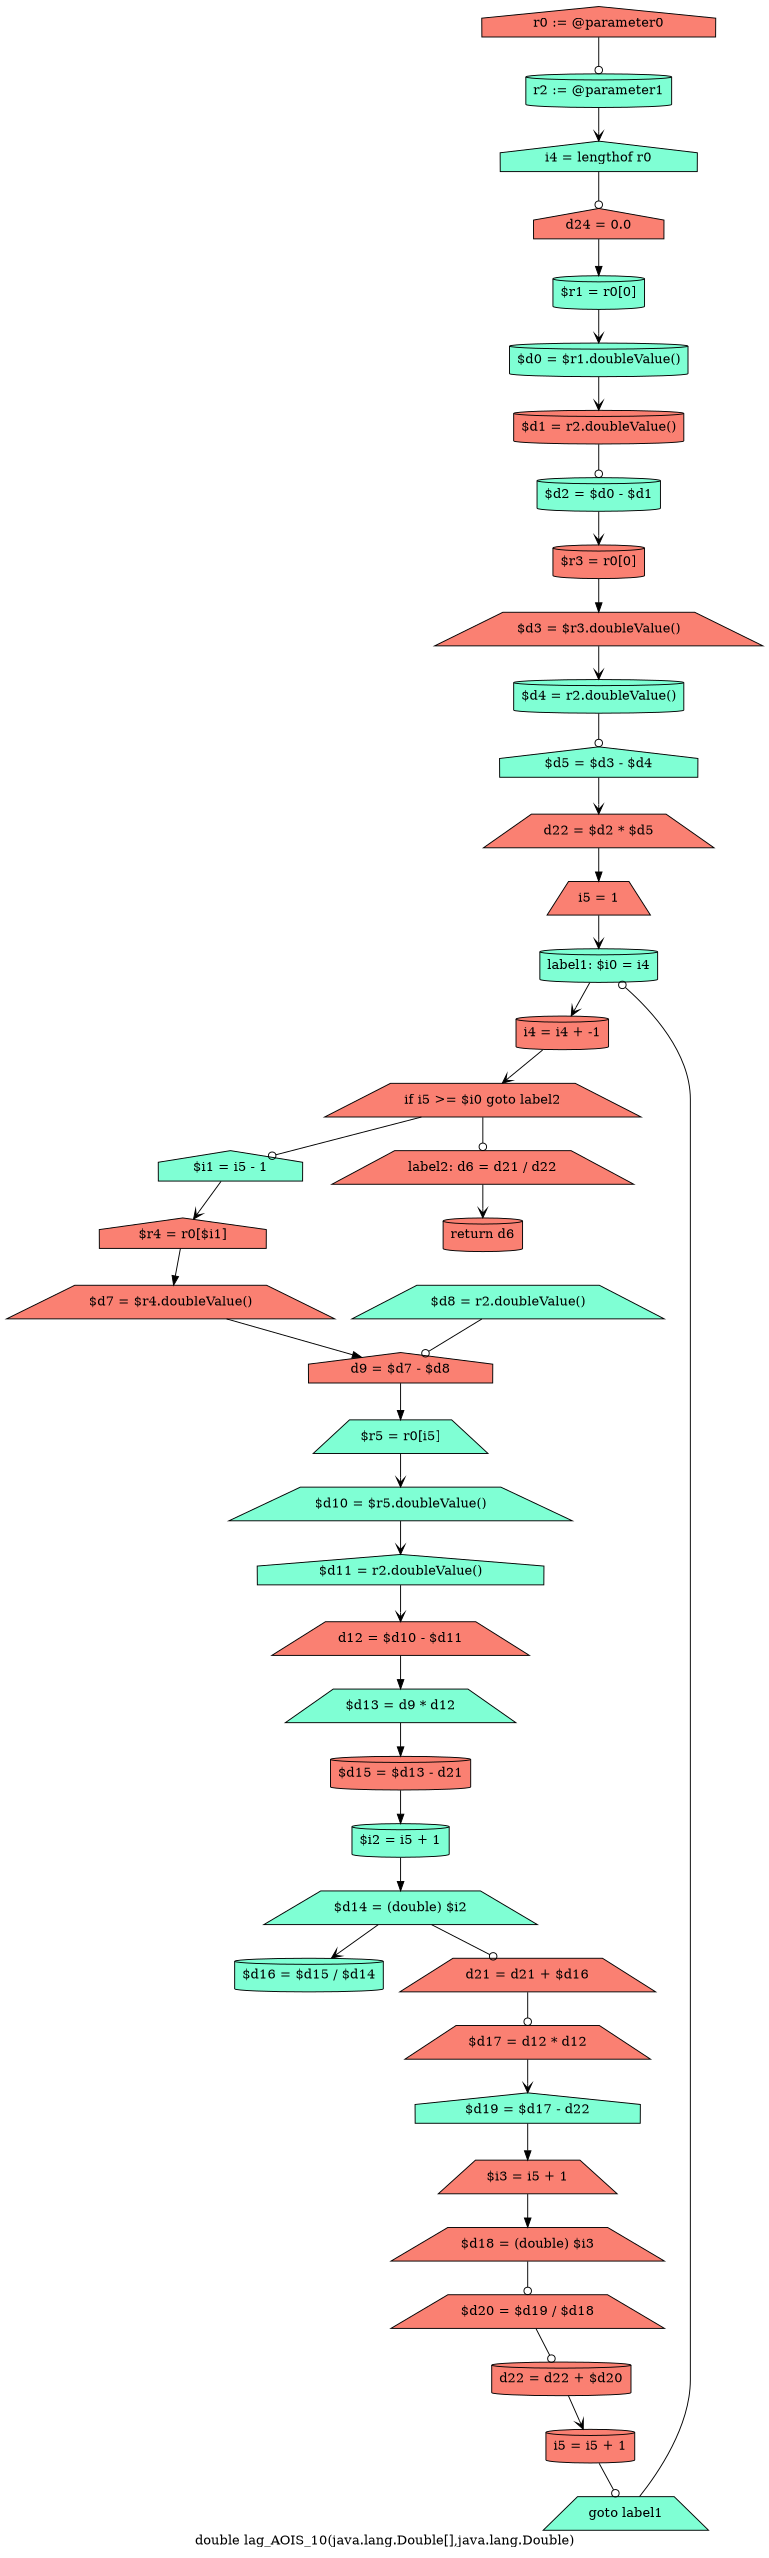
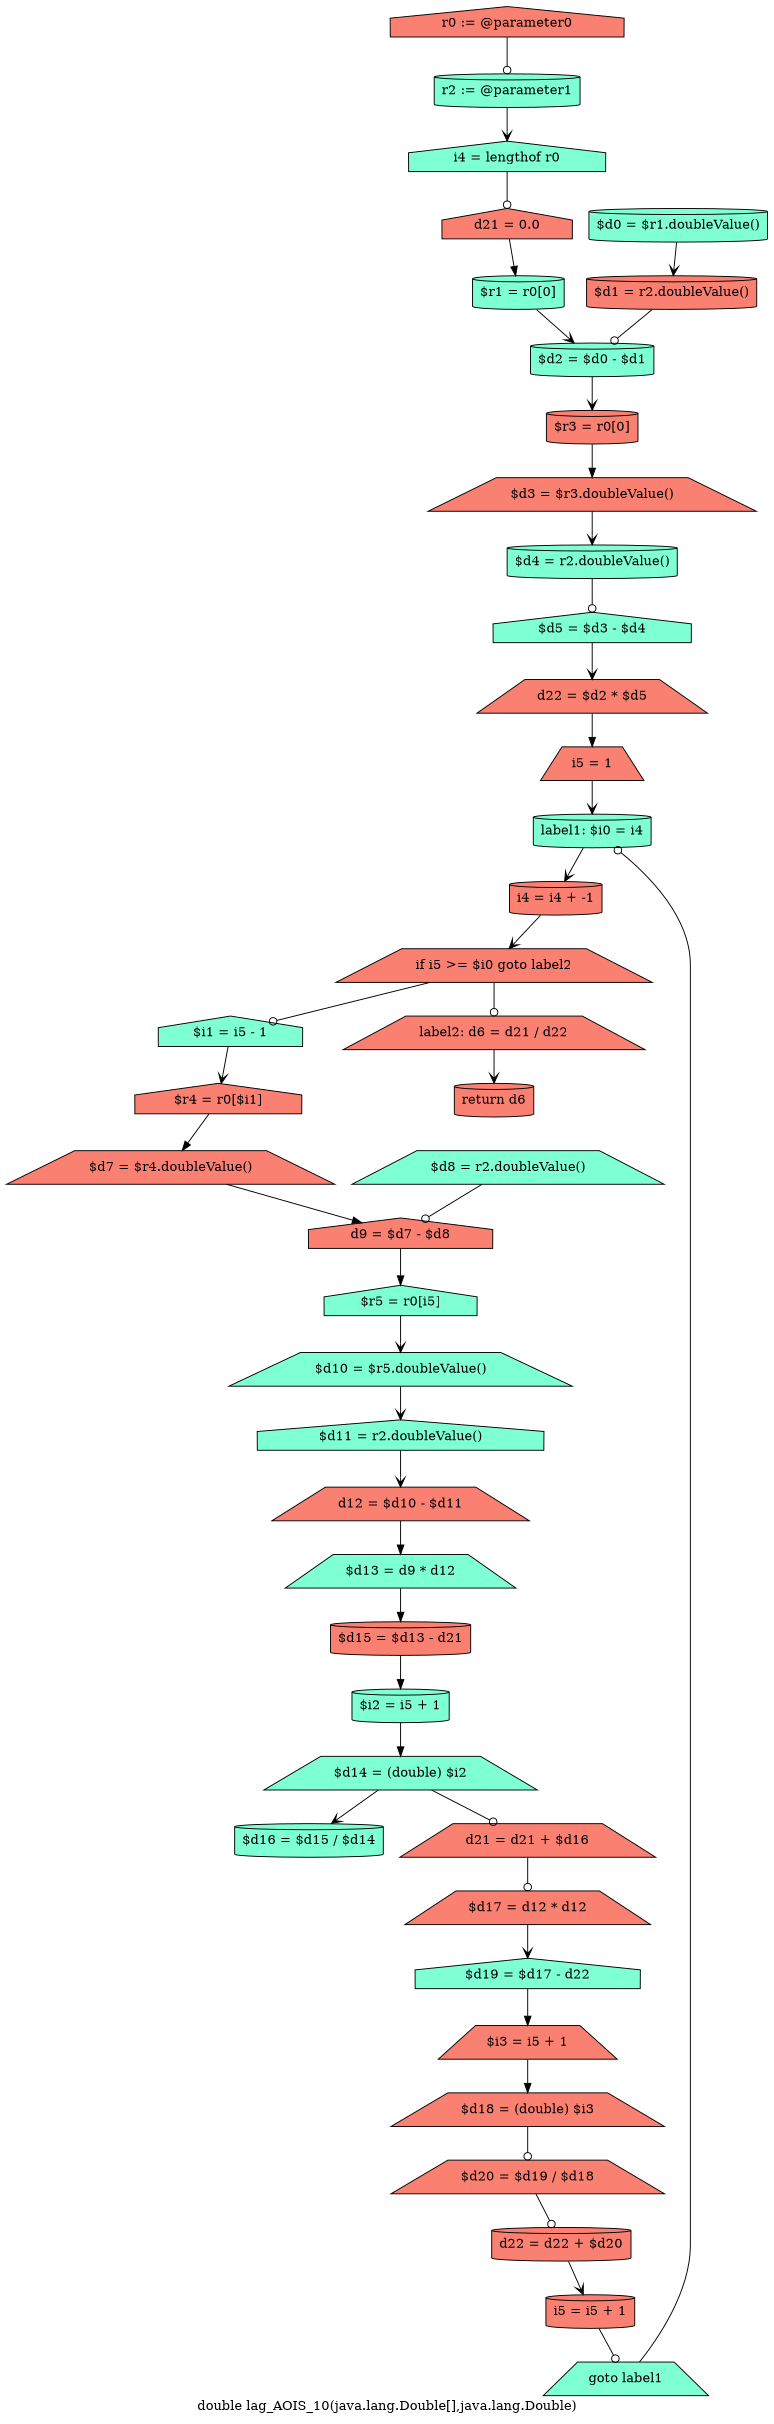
node "d24 = 0.0": label "d24 = 0.0" -> "d21 = 0.0"
edge "$r1 = r0[0]" -> "$d0 = $r1.doubleValue()": now "$r1 = r0[0]" -> "$d2 = $d0 - $d1"
node "$r5 = r0[i5]": shape trapezium -> house
